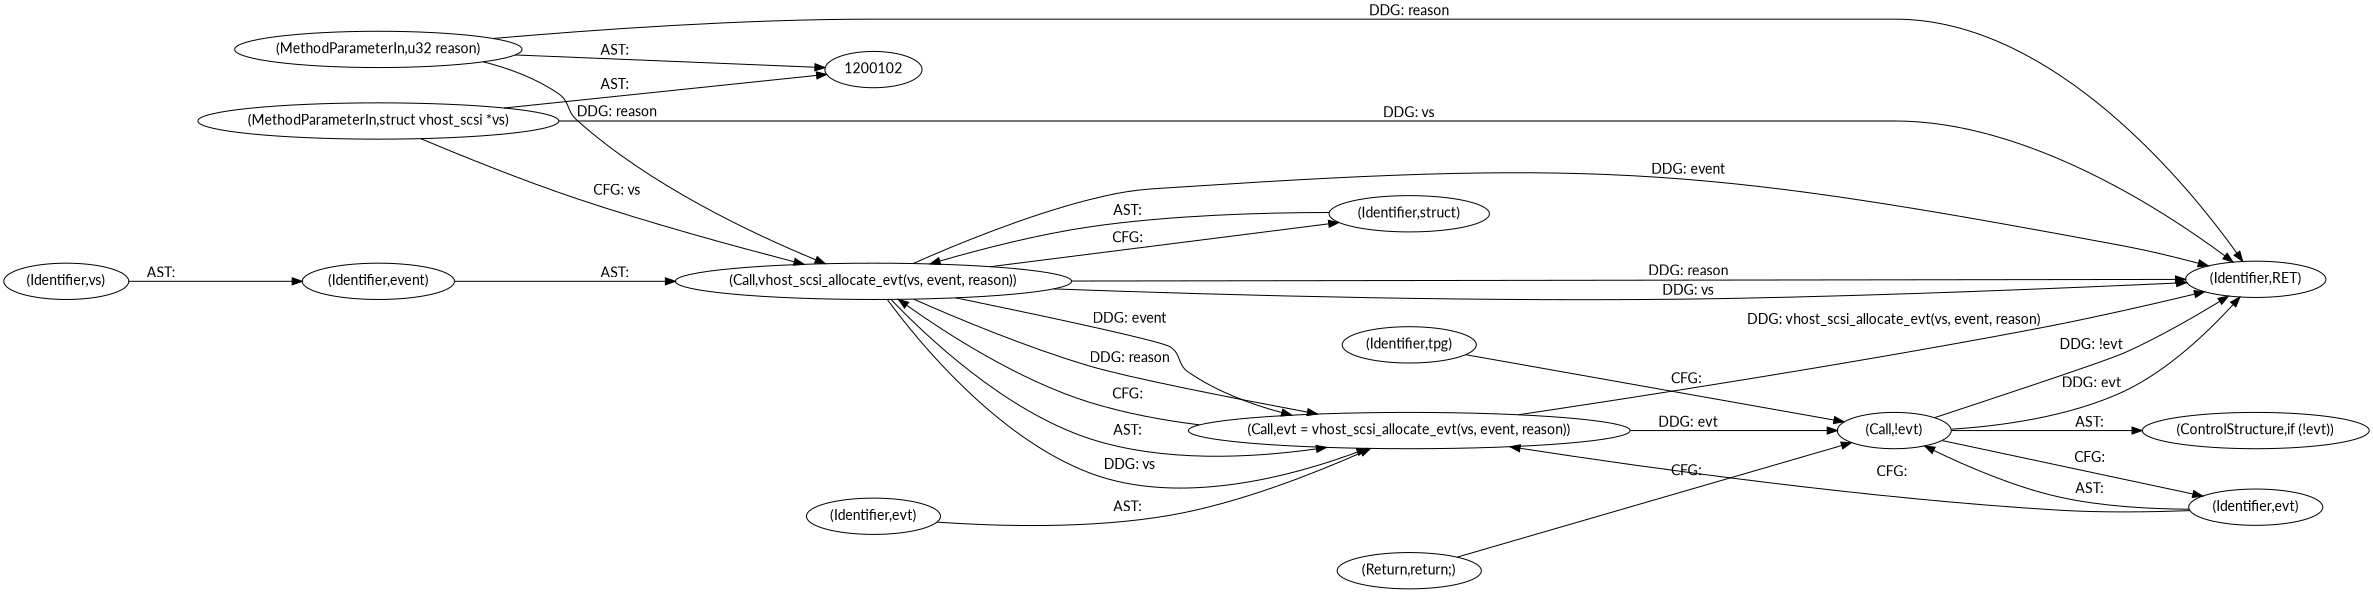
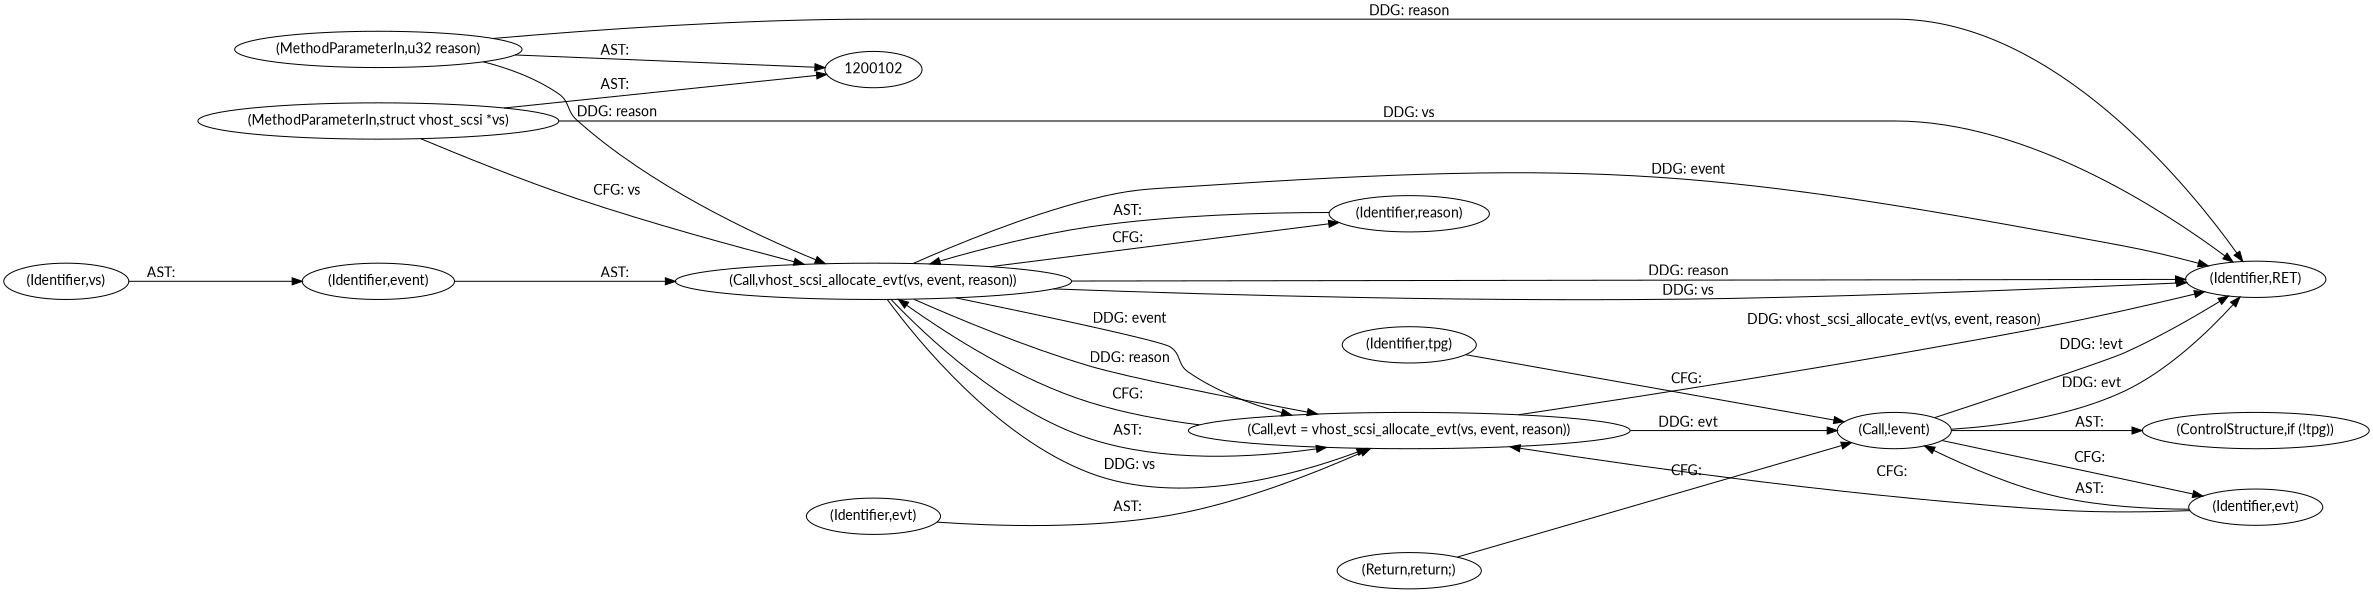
node "(Identifier,struct)": label "(Identifier,struct)" -> "(Identifier,reason)"
node "(Call,!evt)": label "(Call,!evt)" -> "(Call,!event)"
node "(ControlStructure,if (!evt))": label "(ControlStructure,if (!evt))" -> "(ControlStructure,if (!tpg))"
